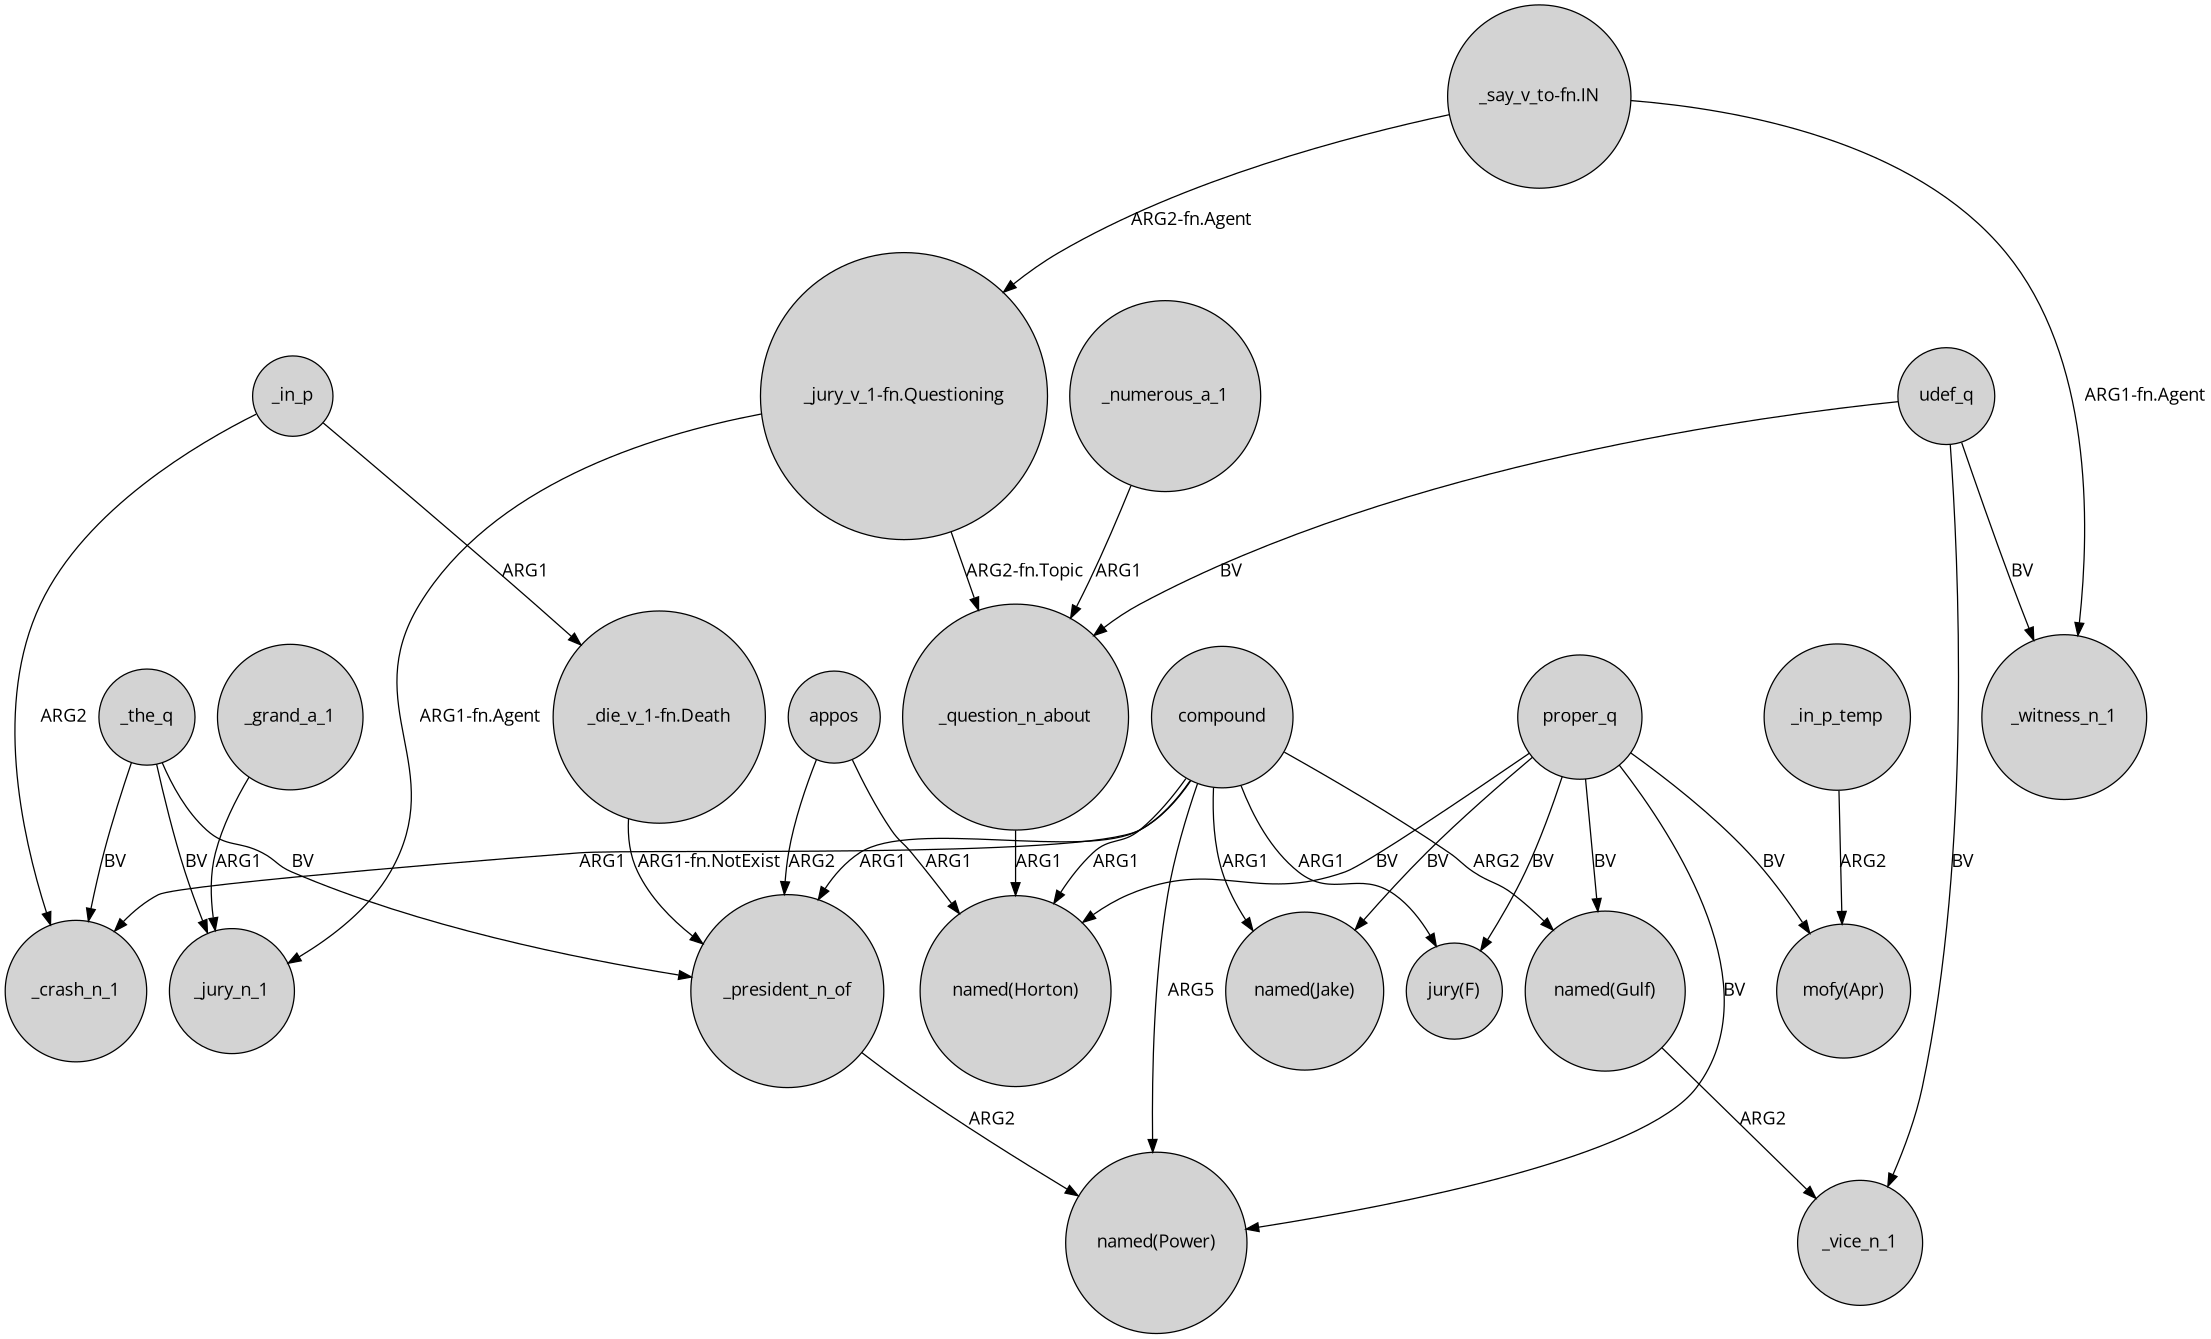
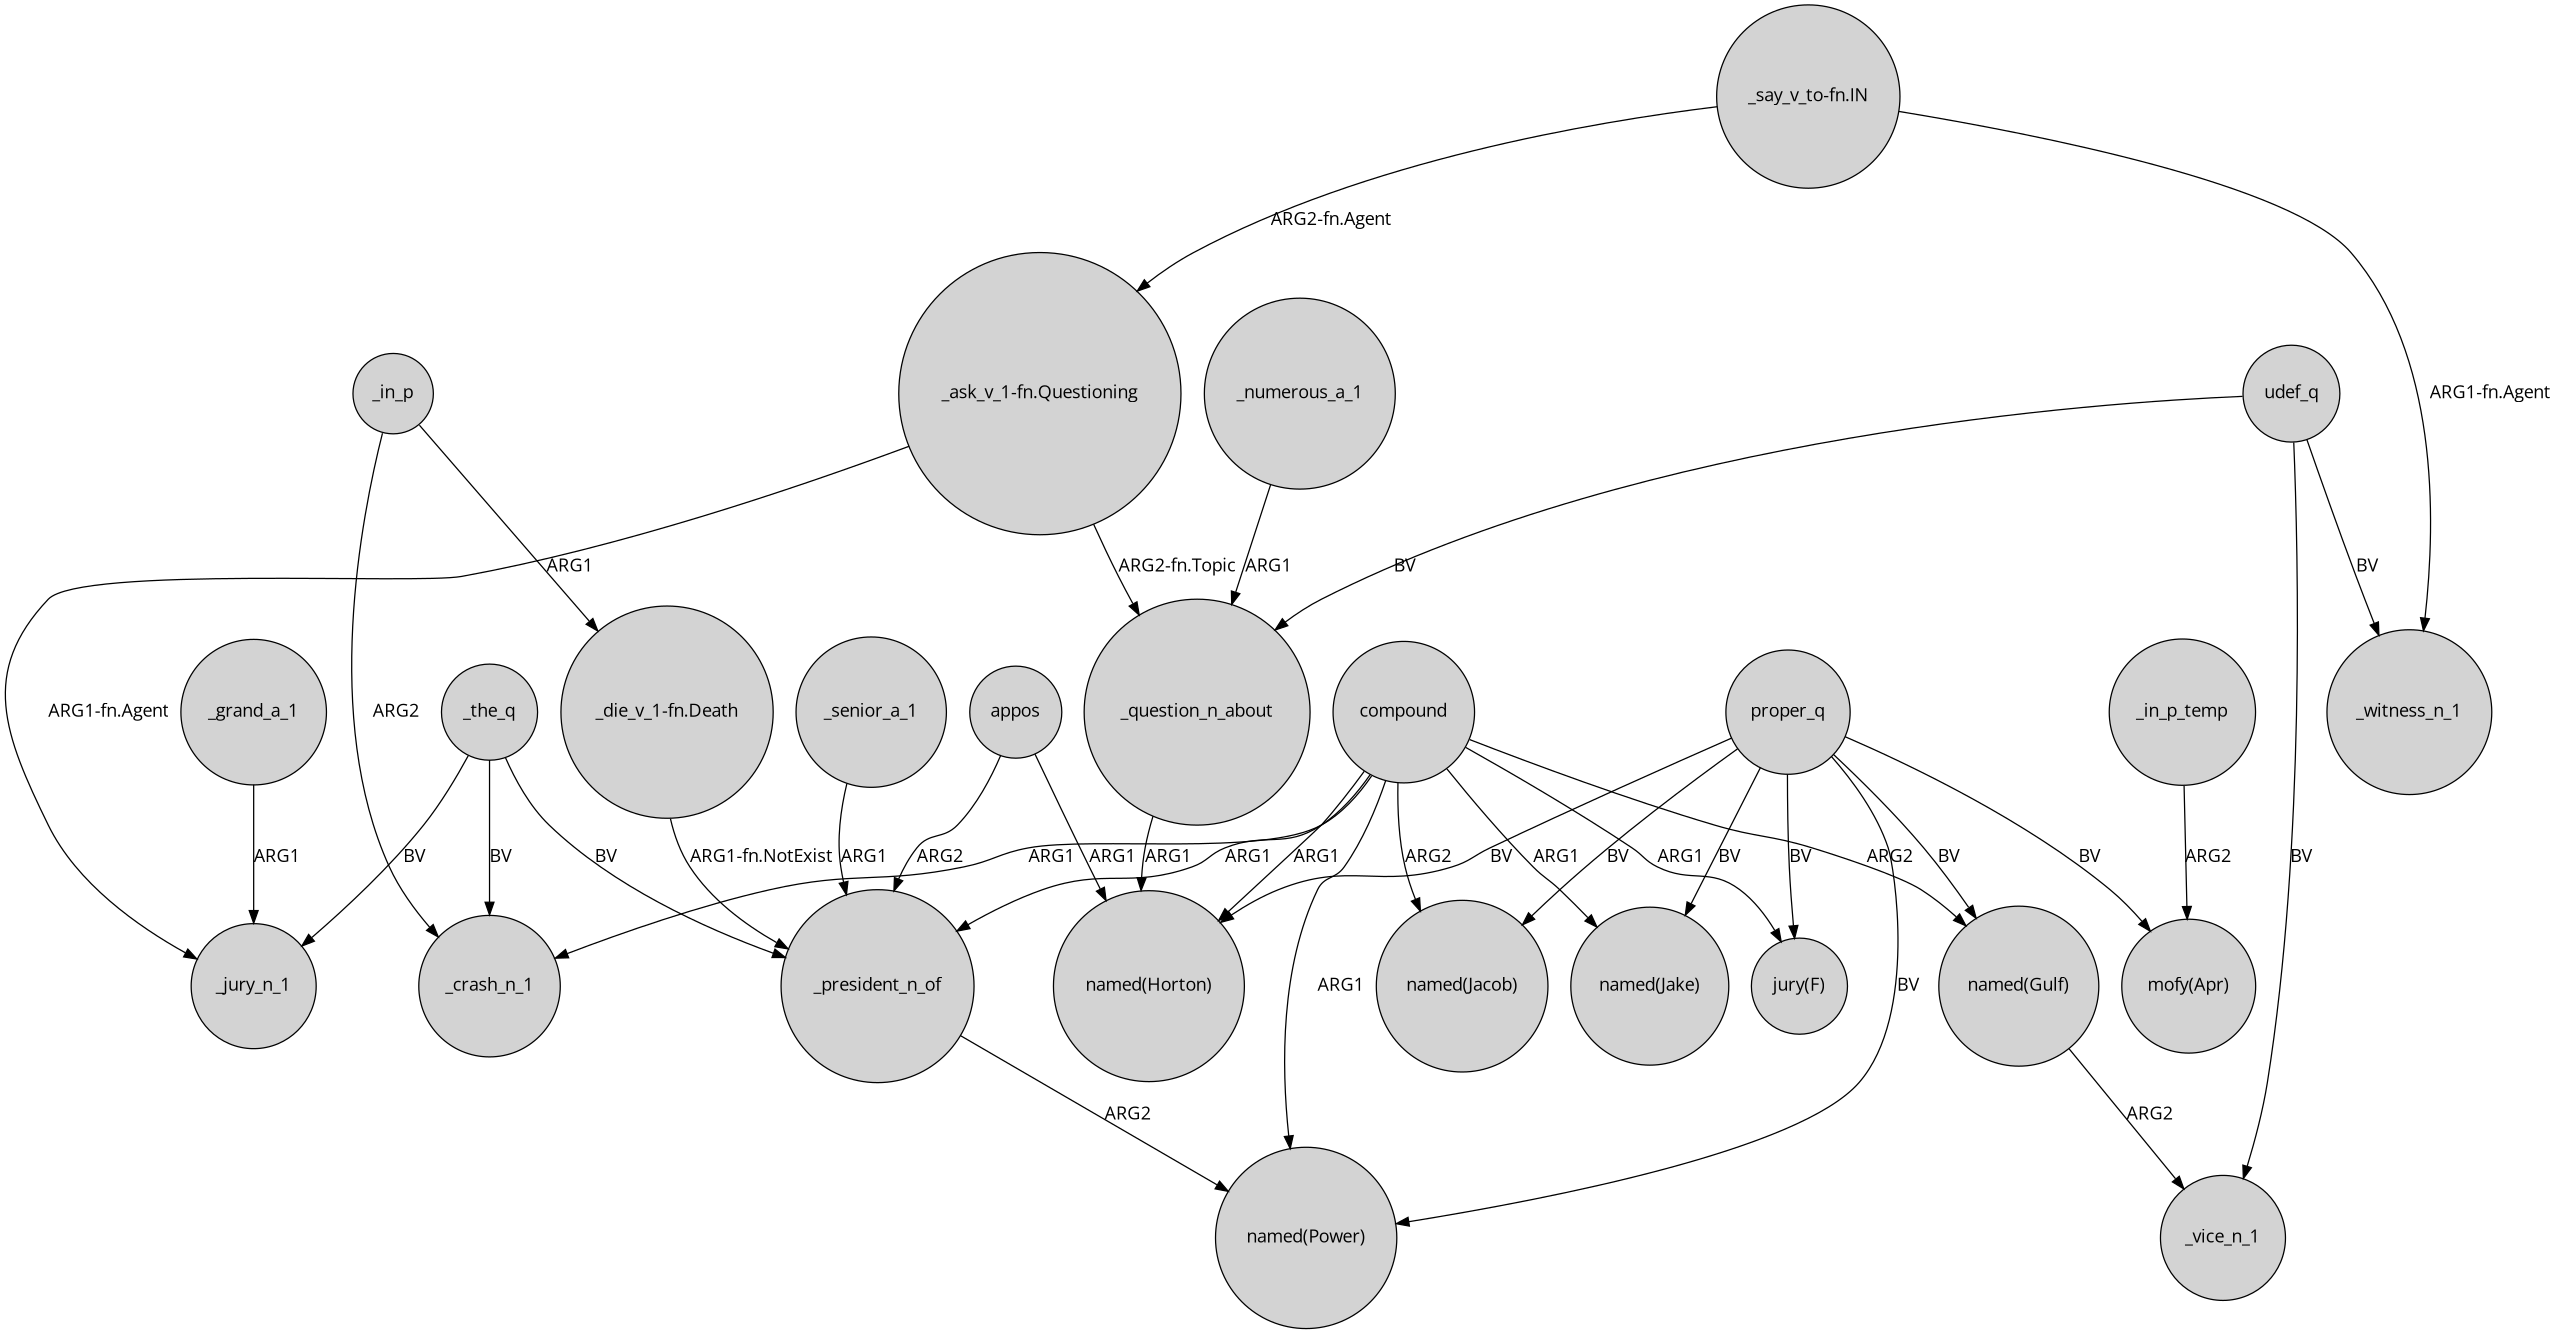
node "_jury_v_1-fn.Questioning": label "_jury_v_1-fn.Questioning" -> "_ask_v_1-fn.Questioning"
node "_senior_a_1": added
node "named(Jacob)": added
edge "compound" -> "named(Power)": label "ARG5" -> "ARG1"
